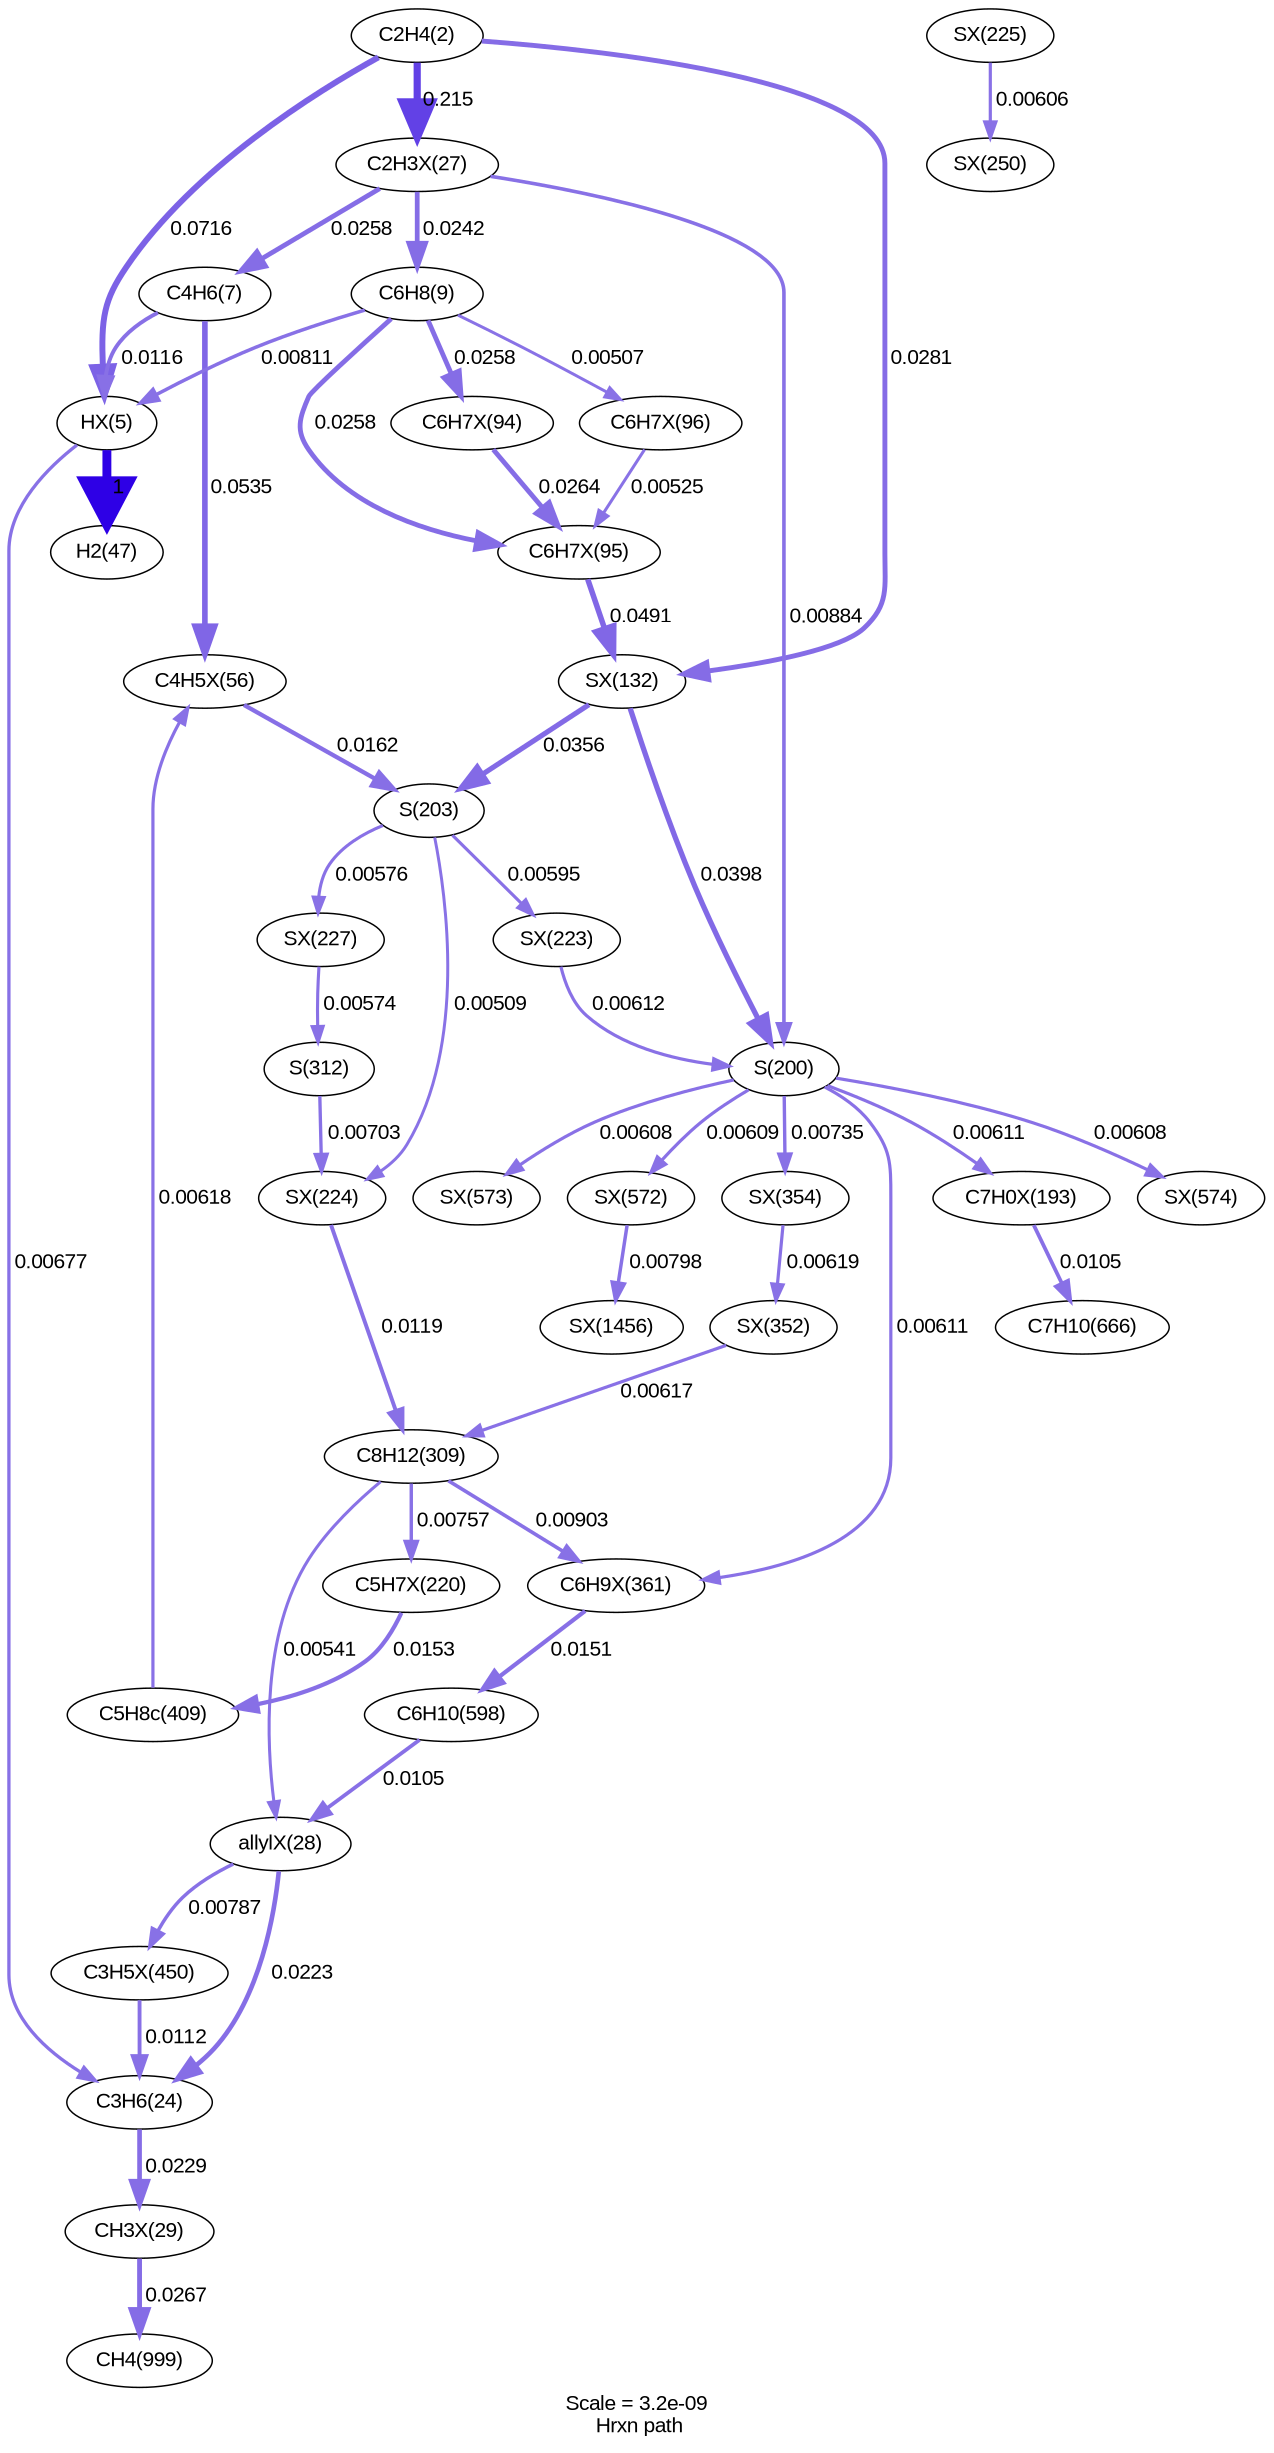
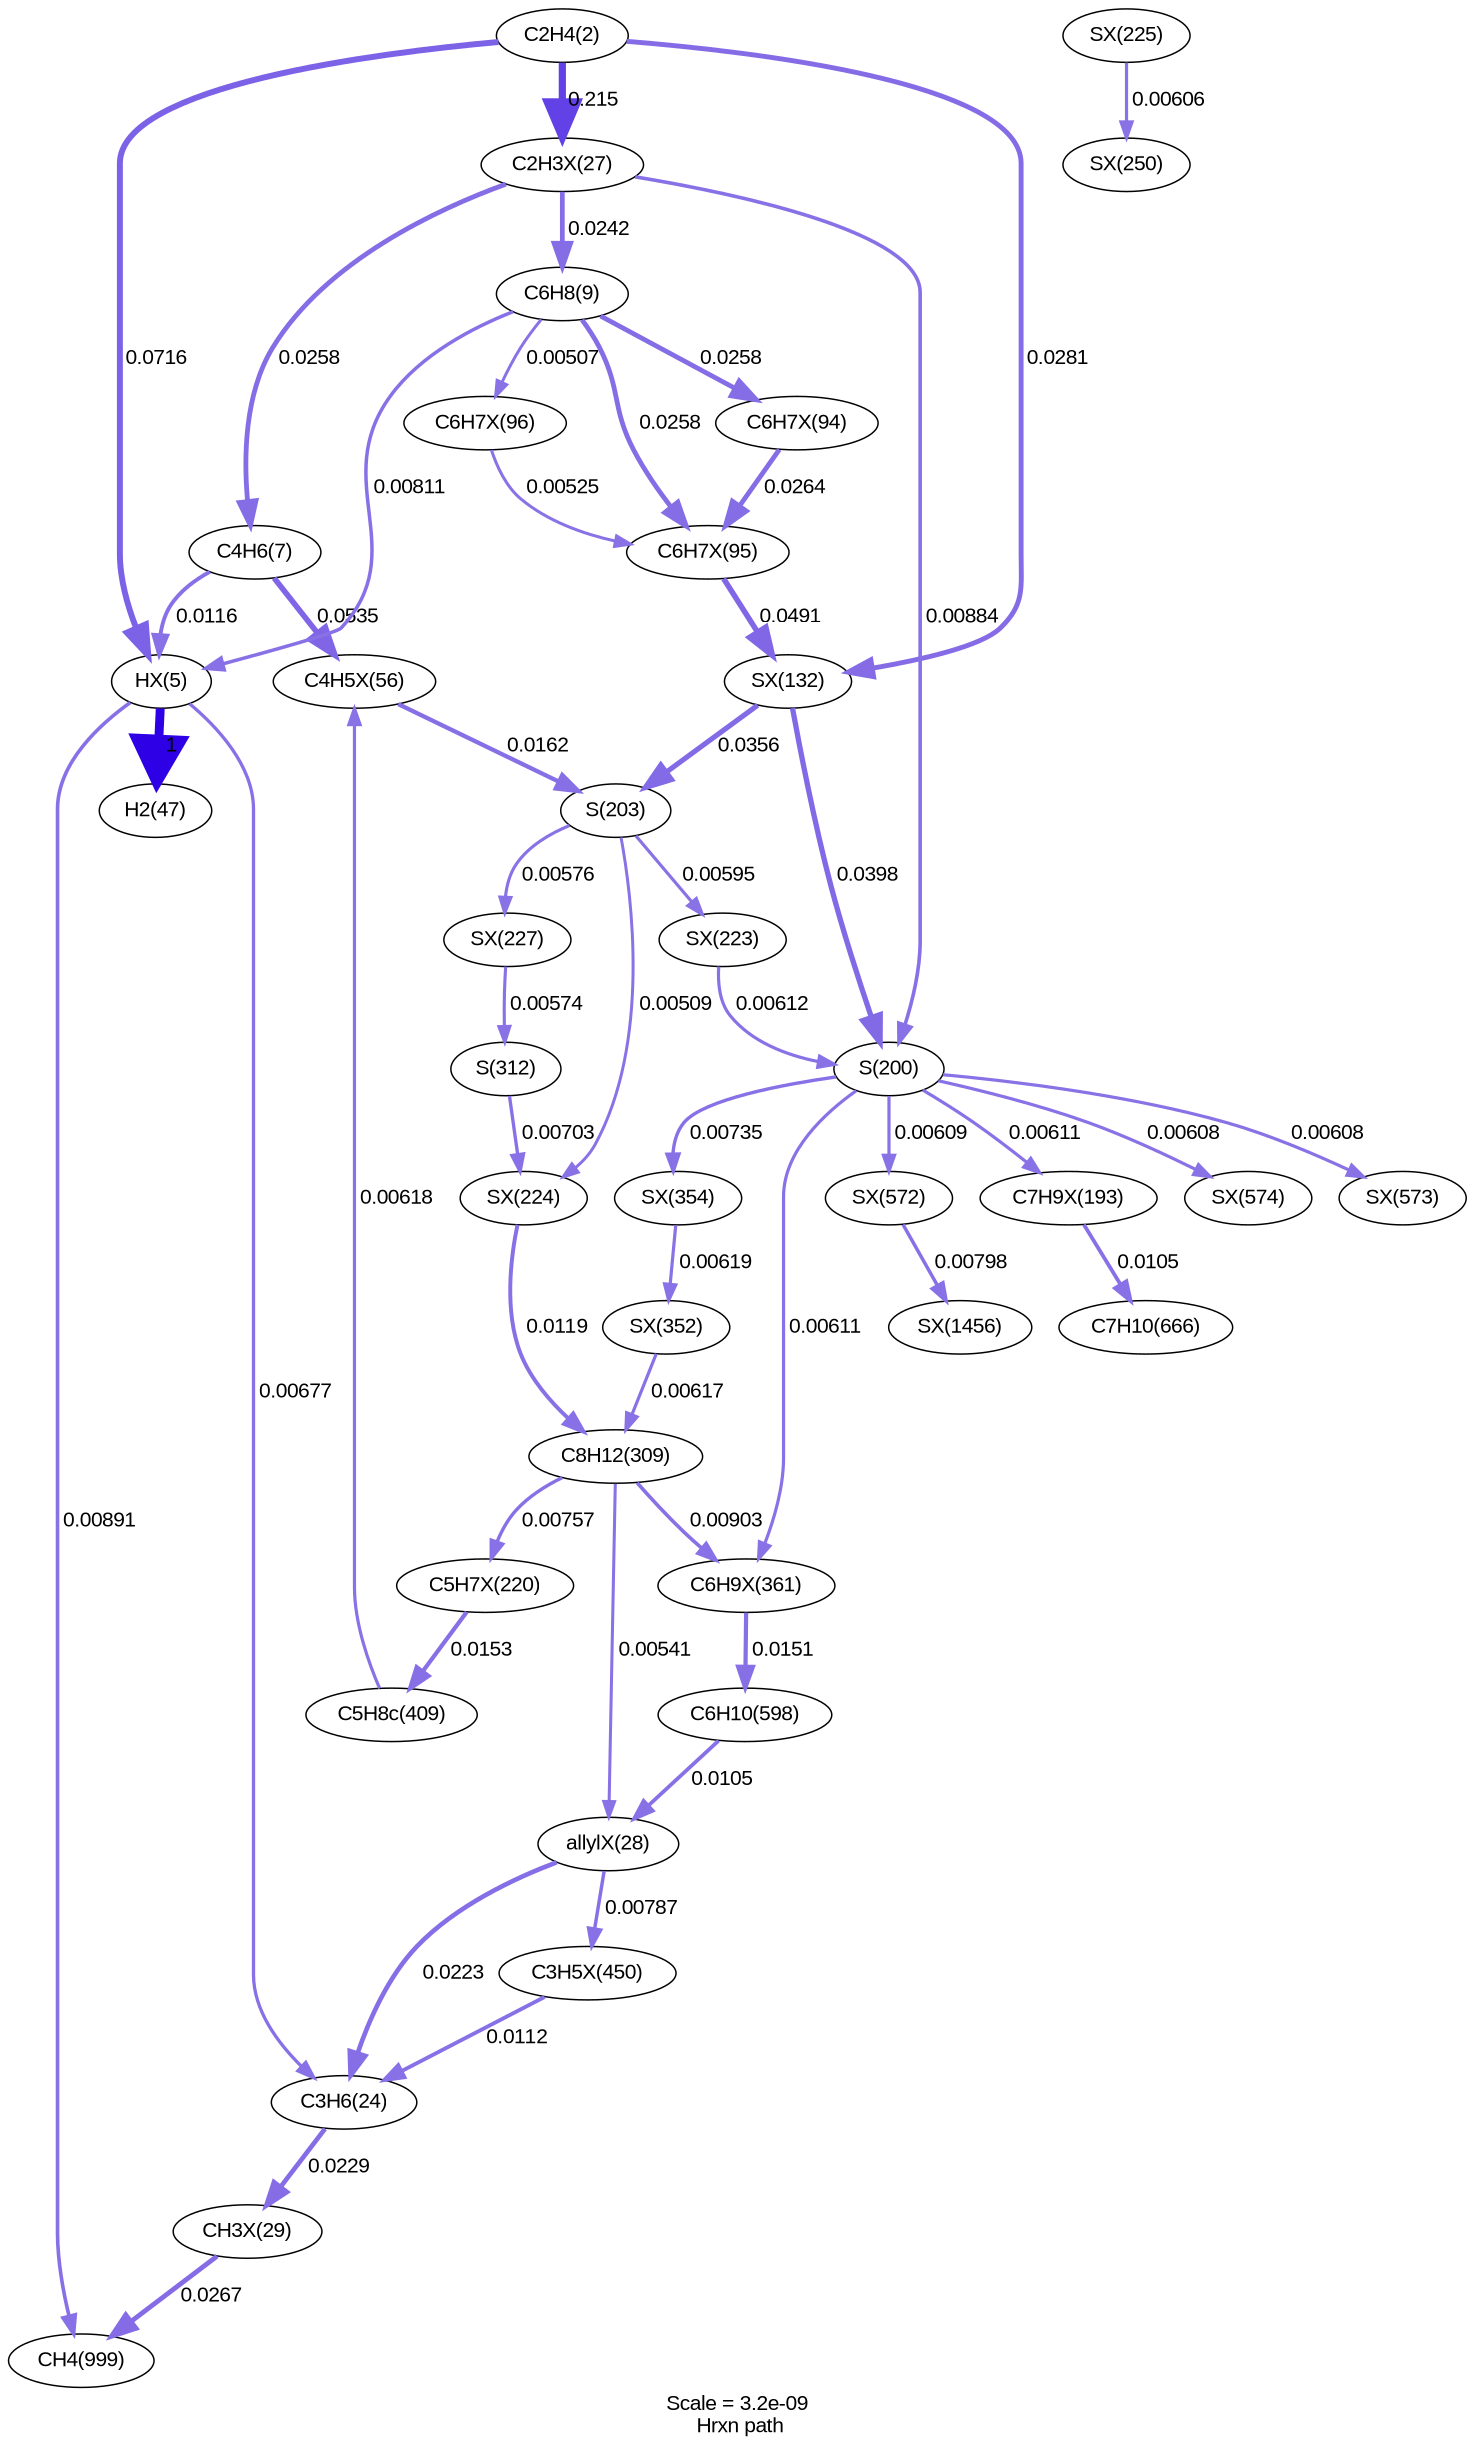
node "C7H0X(193)": label "C7H0X(193)" -> "C7H9X(193)"
edge "HX(5)" -> "CH4(999)": added, label "0.00891"
